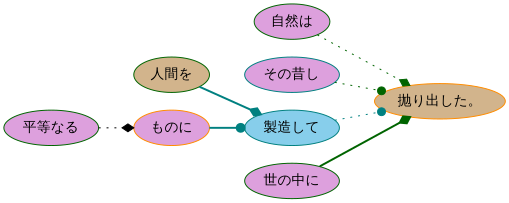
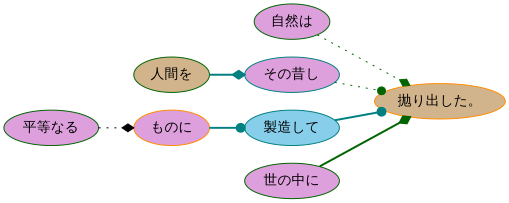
edge "人間を" -> "製造して": now "人間を" -> "その昔し"
edge "製造して" -> "抛り出した。": style dotted -> bold
